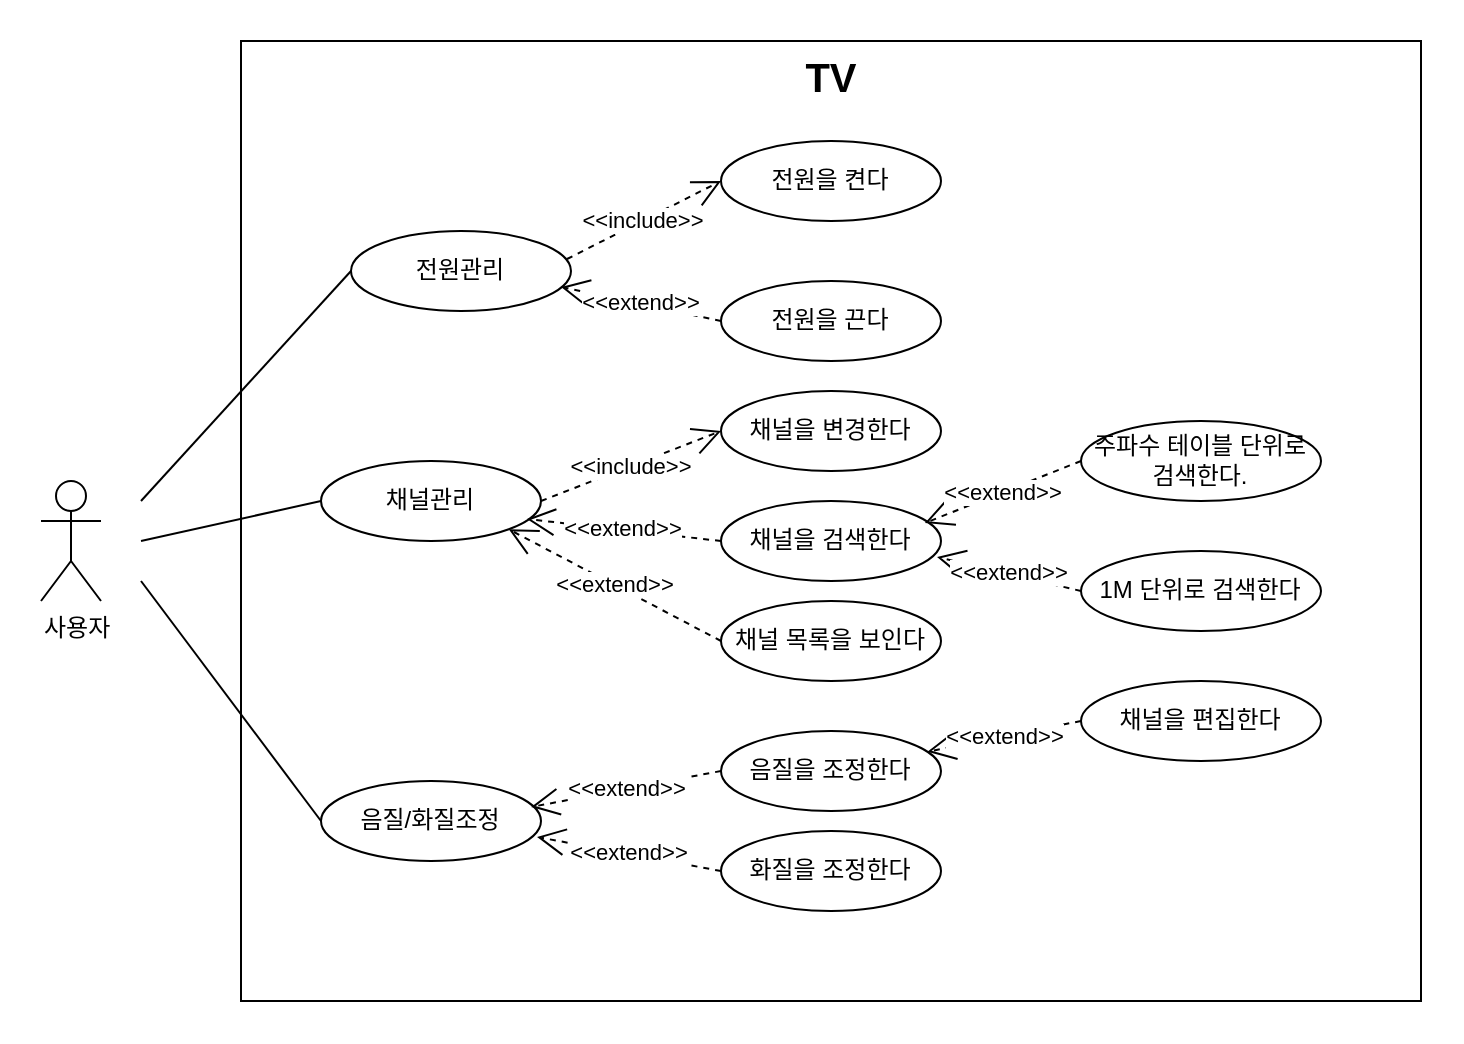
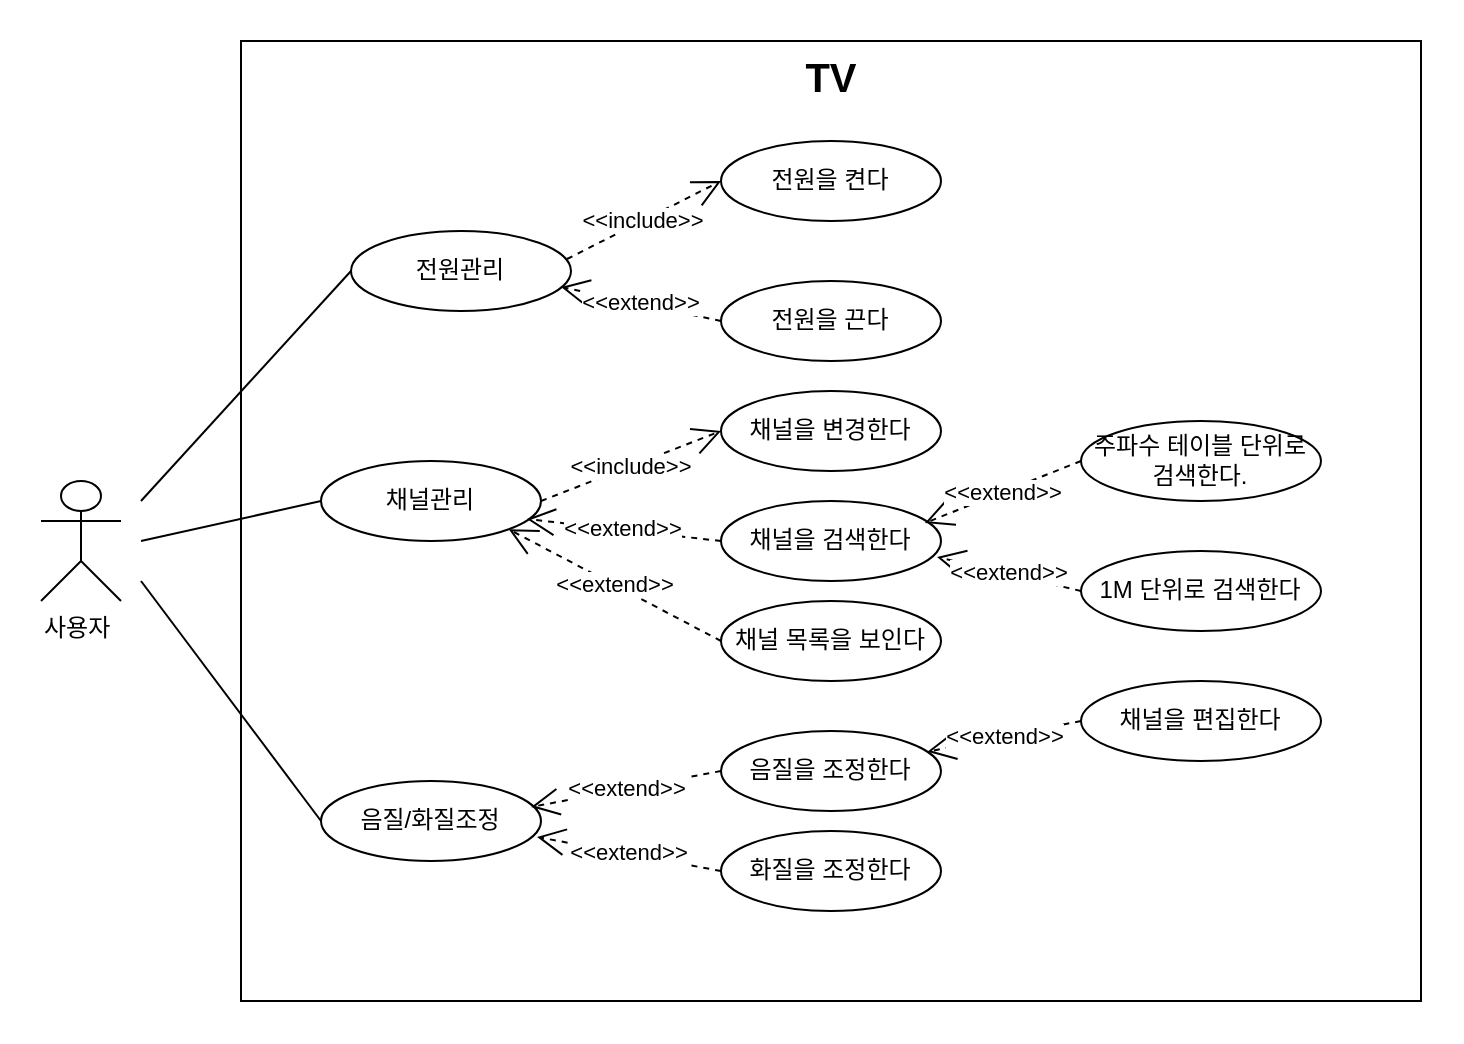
node "사용자": size 60x120 -> 80x120
